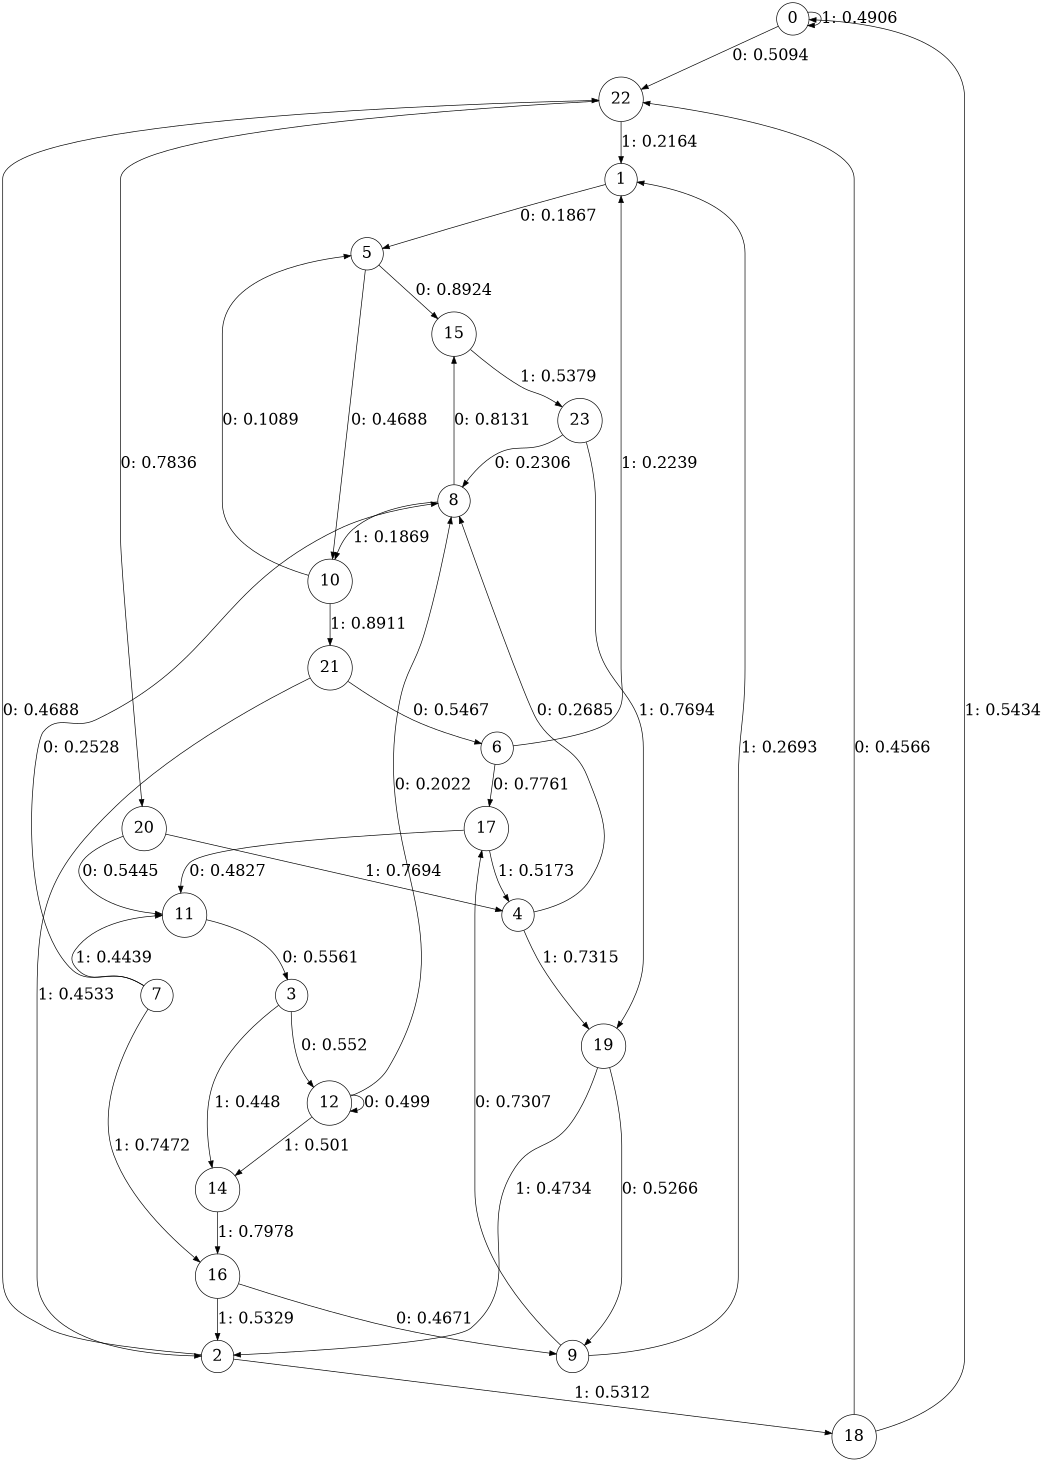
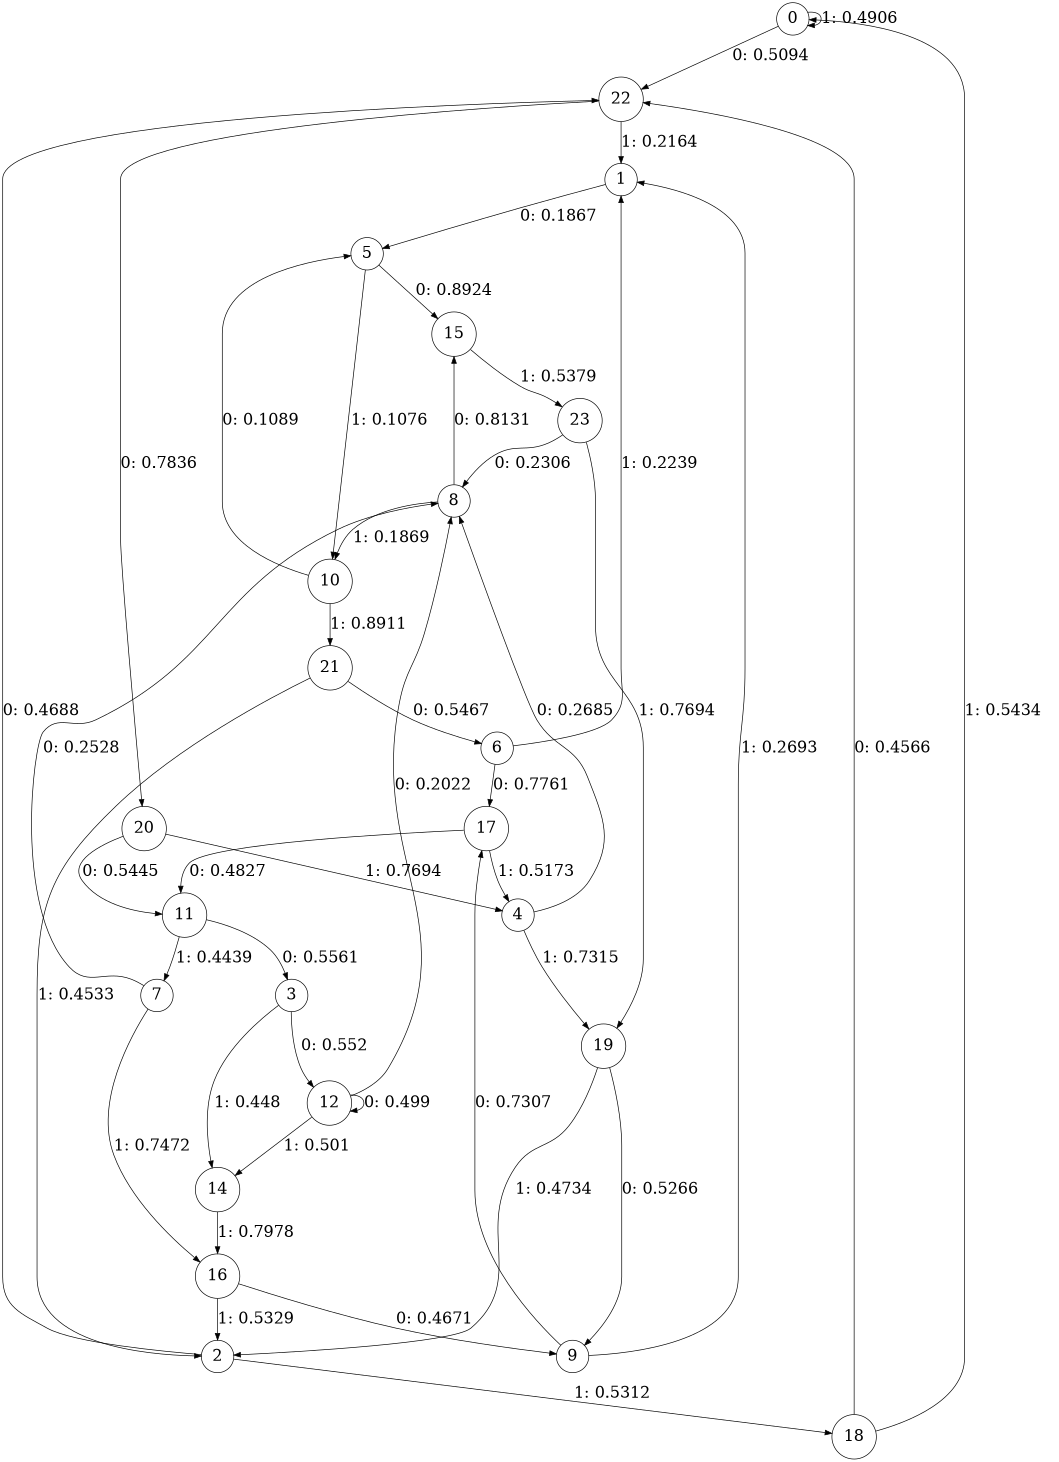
edge "5" -> "10": label "0: 0.4688   " -> "1: 0.1076   "
edge "7" -> "11": reversed
